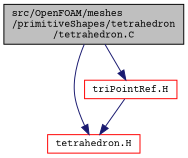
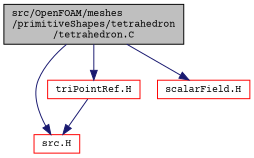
node "scalarField.H": added
node "tetrahedron.H": label "tetrahedron.H" -> "src.H"
